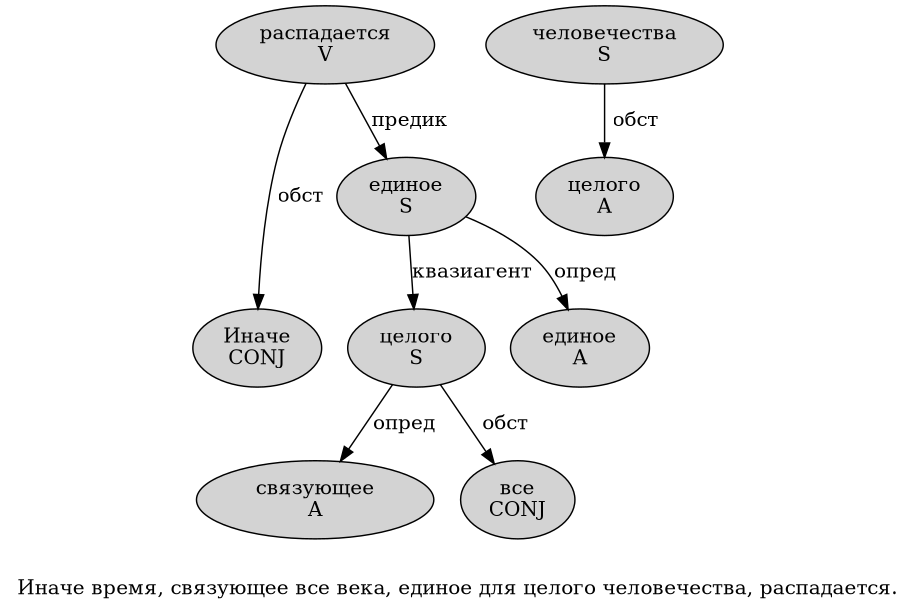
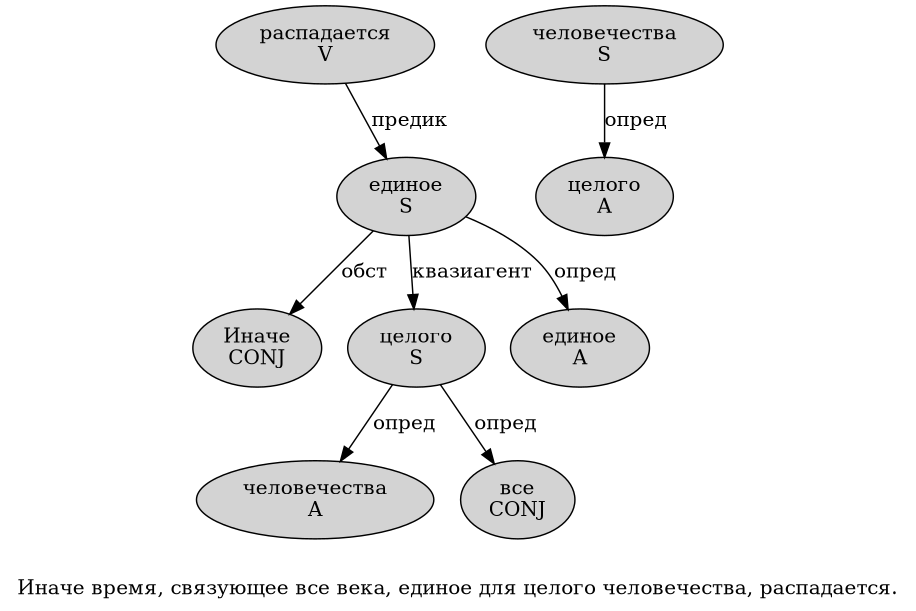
edge "человечества S" -> "целого A": label "обст" -> "опред"
edge "распадается V" -> "Иначе CONJ": now "единое S" -> "Иначе CONJ"
edge "целого S" -> "все CONJ": label "обст" -> "опред"
node "связующее A": label "связующее A" -> "человечества A"
